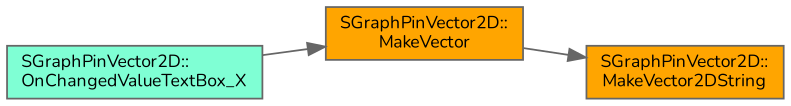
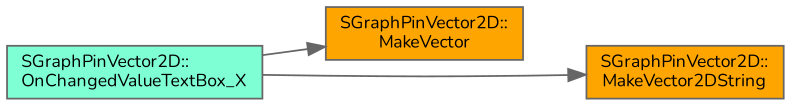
edge "SGraphPinVector2D:: MakeVector" -> "SGraphPinVector2D:: MakeVector2DString": now "SGraphPinVector2D:: OnChangedValueTextBox_X" -> "SGraphPinVector2D:: MakeVector2DString"
